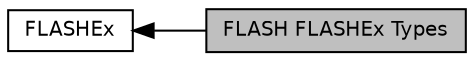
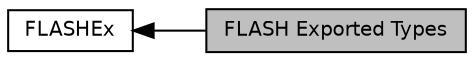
node "FLASH FLASHEx Types": label "FLASH FLASHEx Types" -> "FLASH Exported Types"
